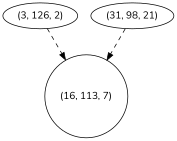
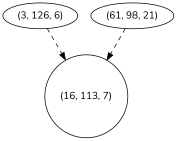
node "(3, 126, 2)": label "(3, 126, 2)" -> "(3, 126, 6)"
node "(31, 98, 21)": label "(31, 98, 21)" -> "(61, 98, 21)"
